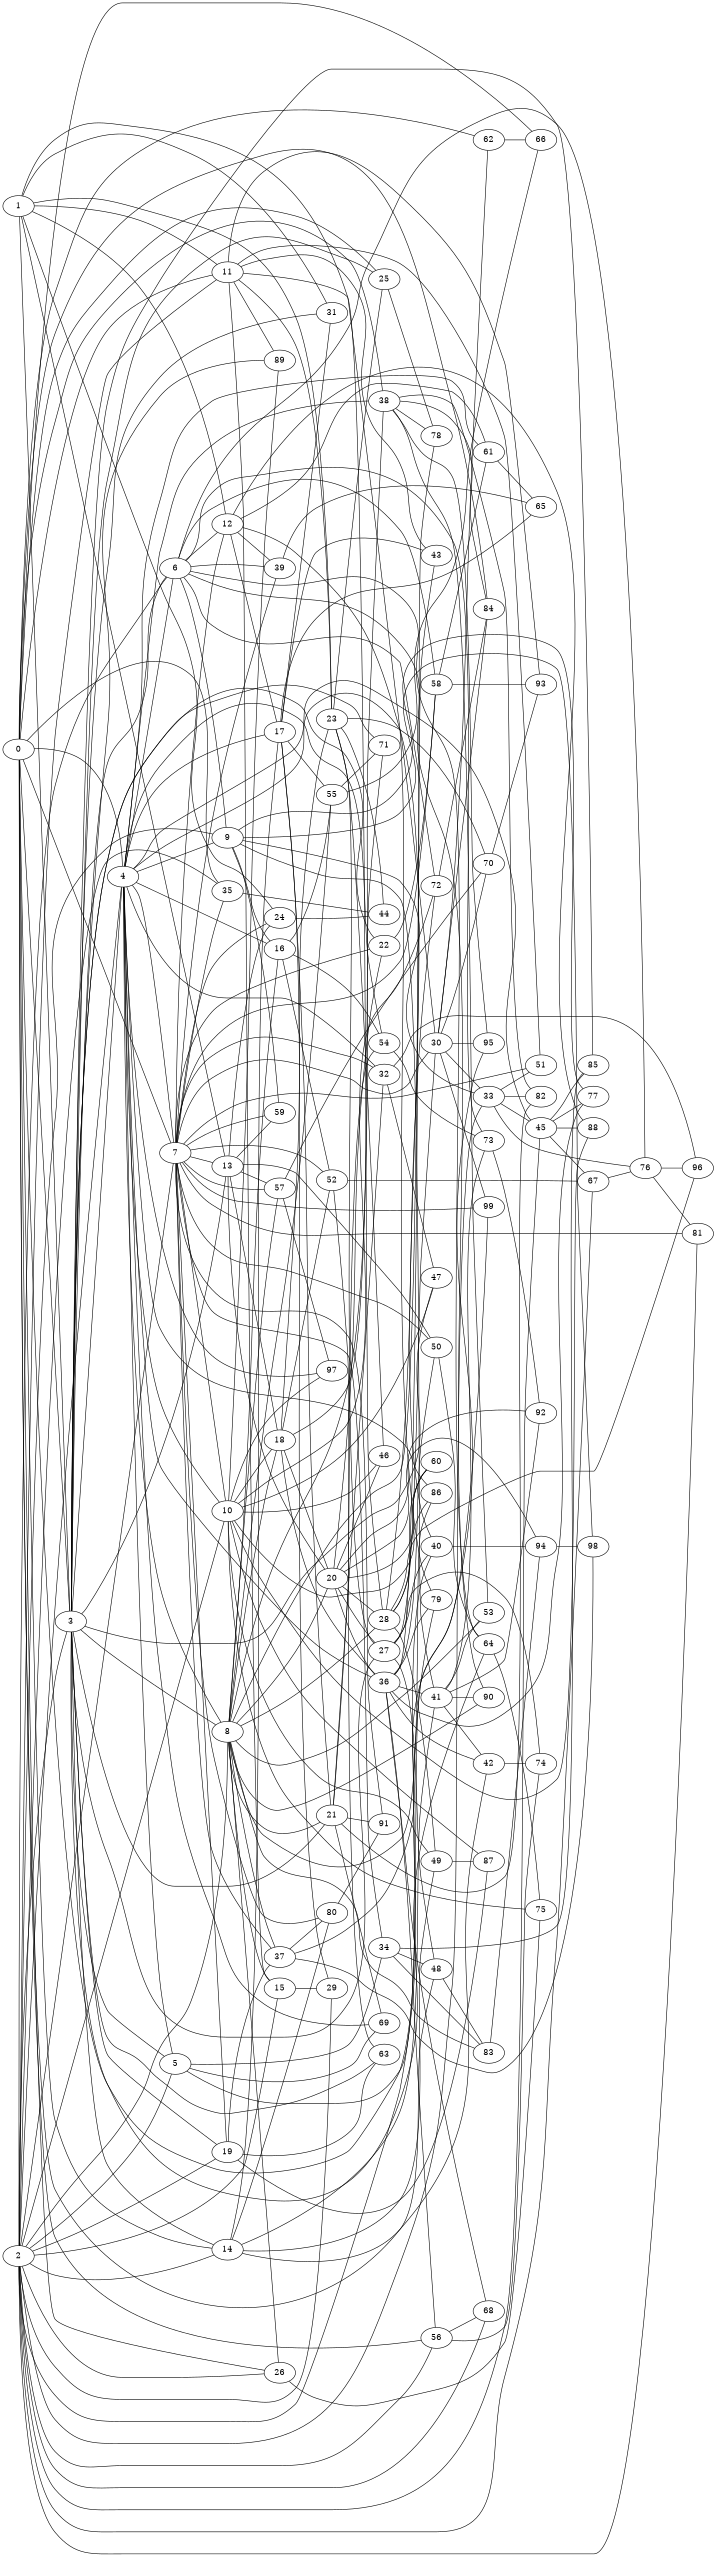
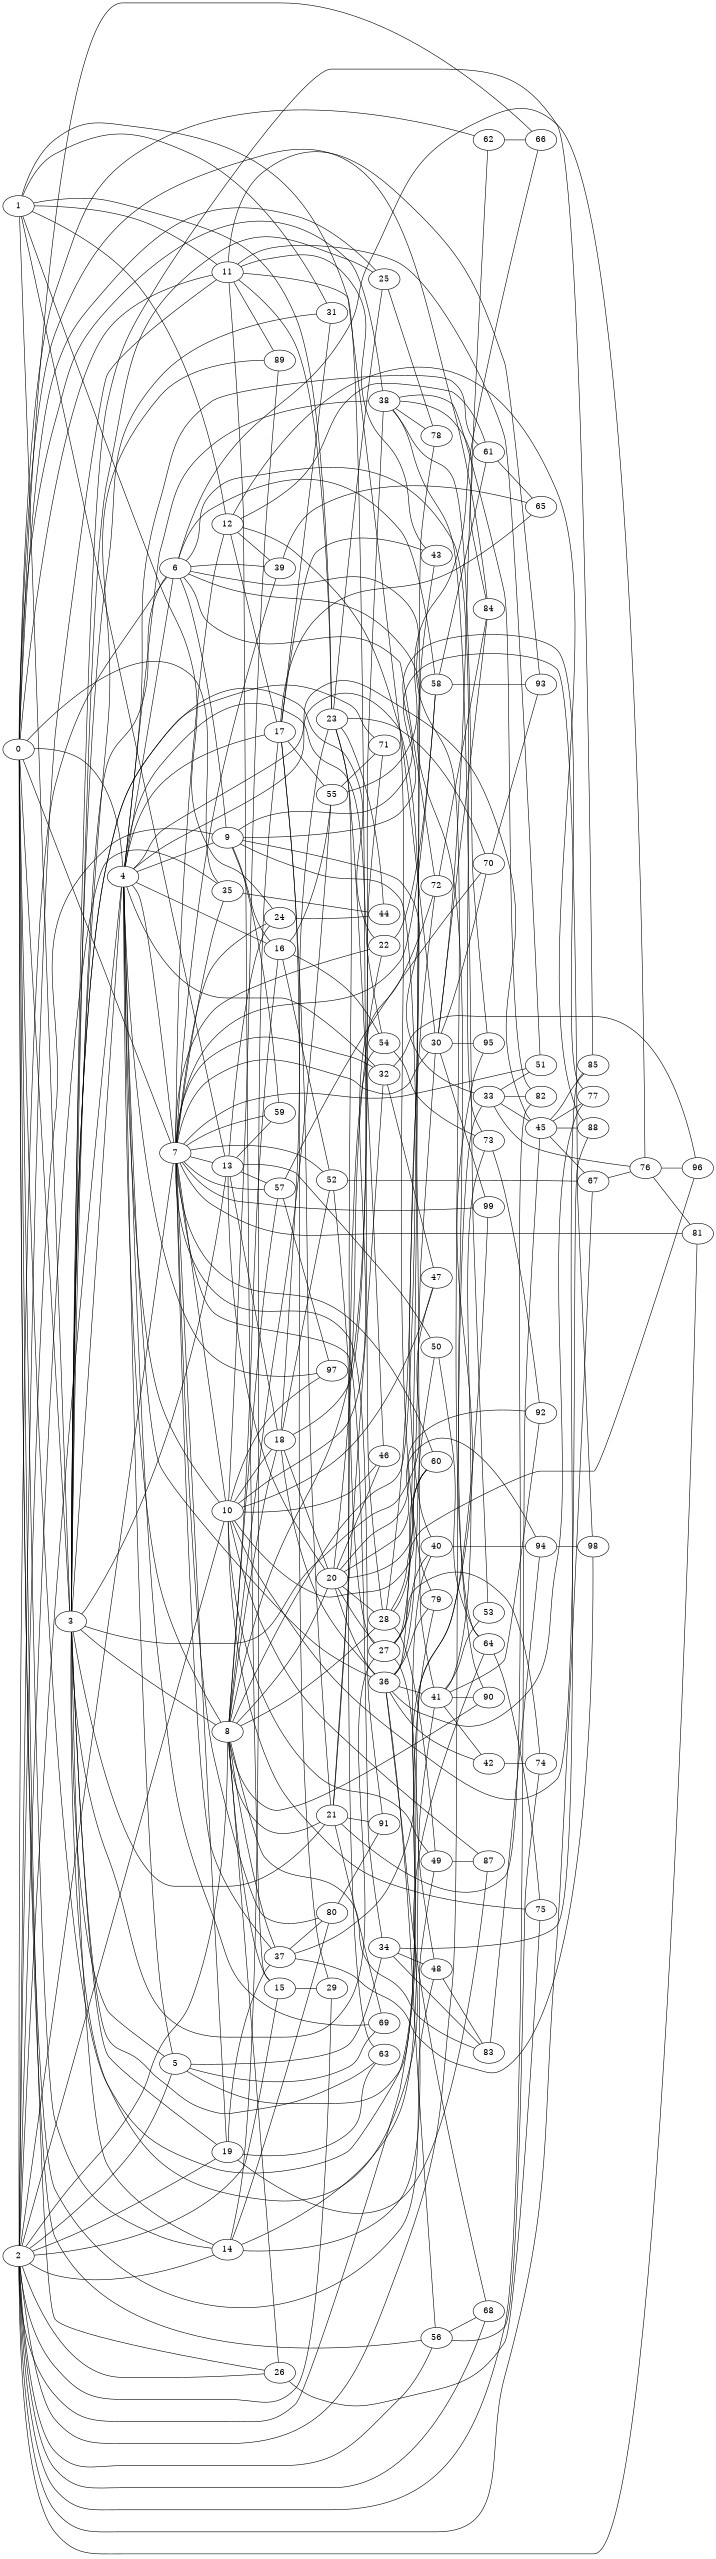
edge "12" -- "6": removed
edge "30" -- "33": removed
edge "7" -- "50": now "7" -- "60"
node "86": removed
edge "53" -- "8": removed
edge "3" -- "2": removed
edge "42" -- "14": removed
